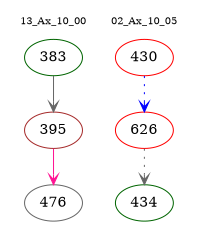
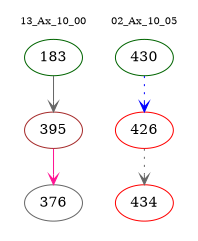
node "383": label "383" -> "183"
node "430": color red -> darkgreen
node "626": label "626" -> "426"
node "476": label "476" -> "376"
node "434": color darkgreen -> red
